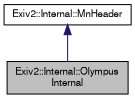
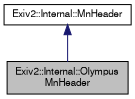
node "Exiv2::Internal::Olympus Internal": label "Exiv2::Internal::Olympus Internal" -> "Exiv2::Internal::Olympus MnHeader"
